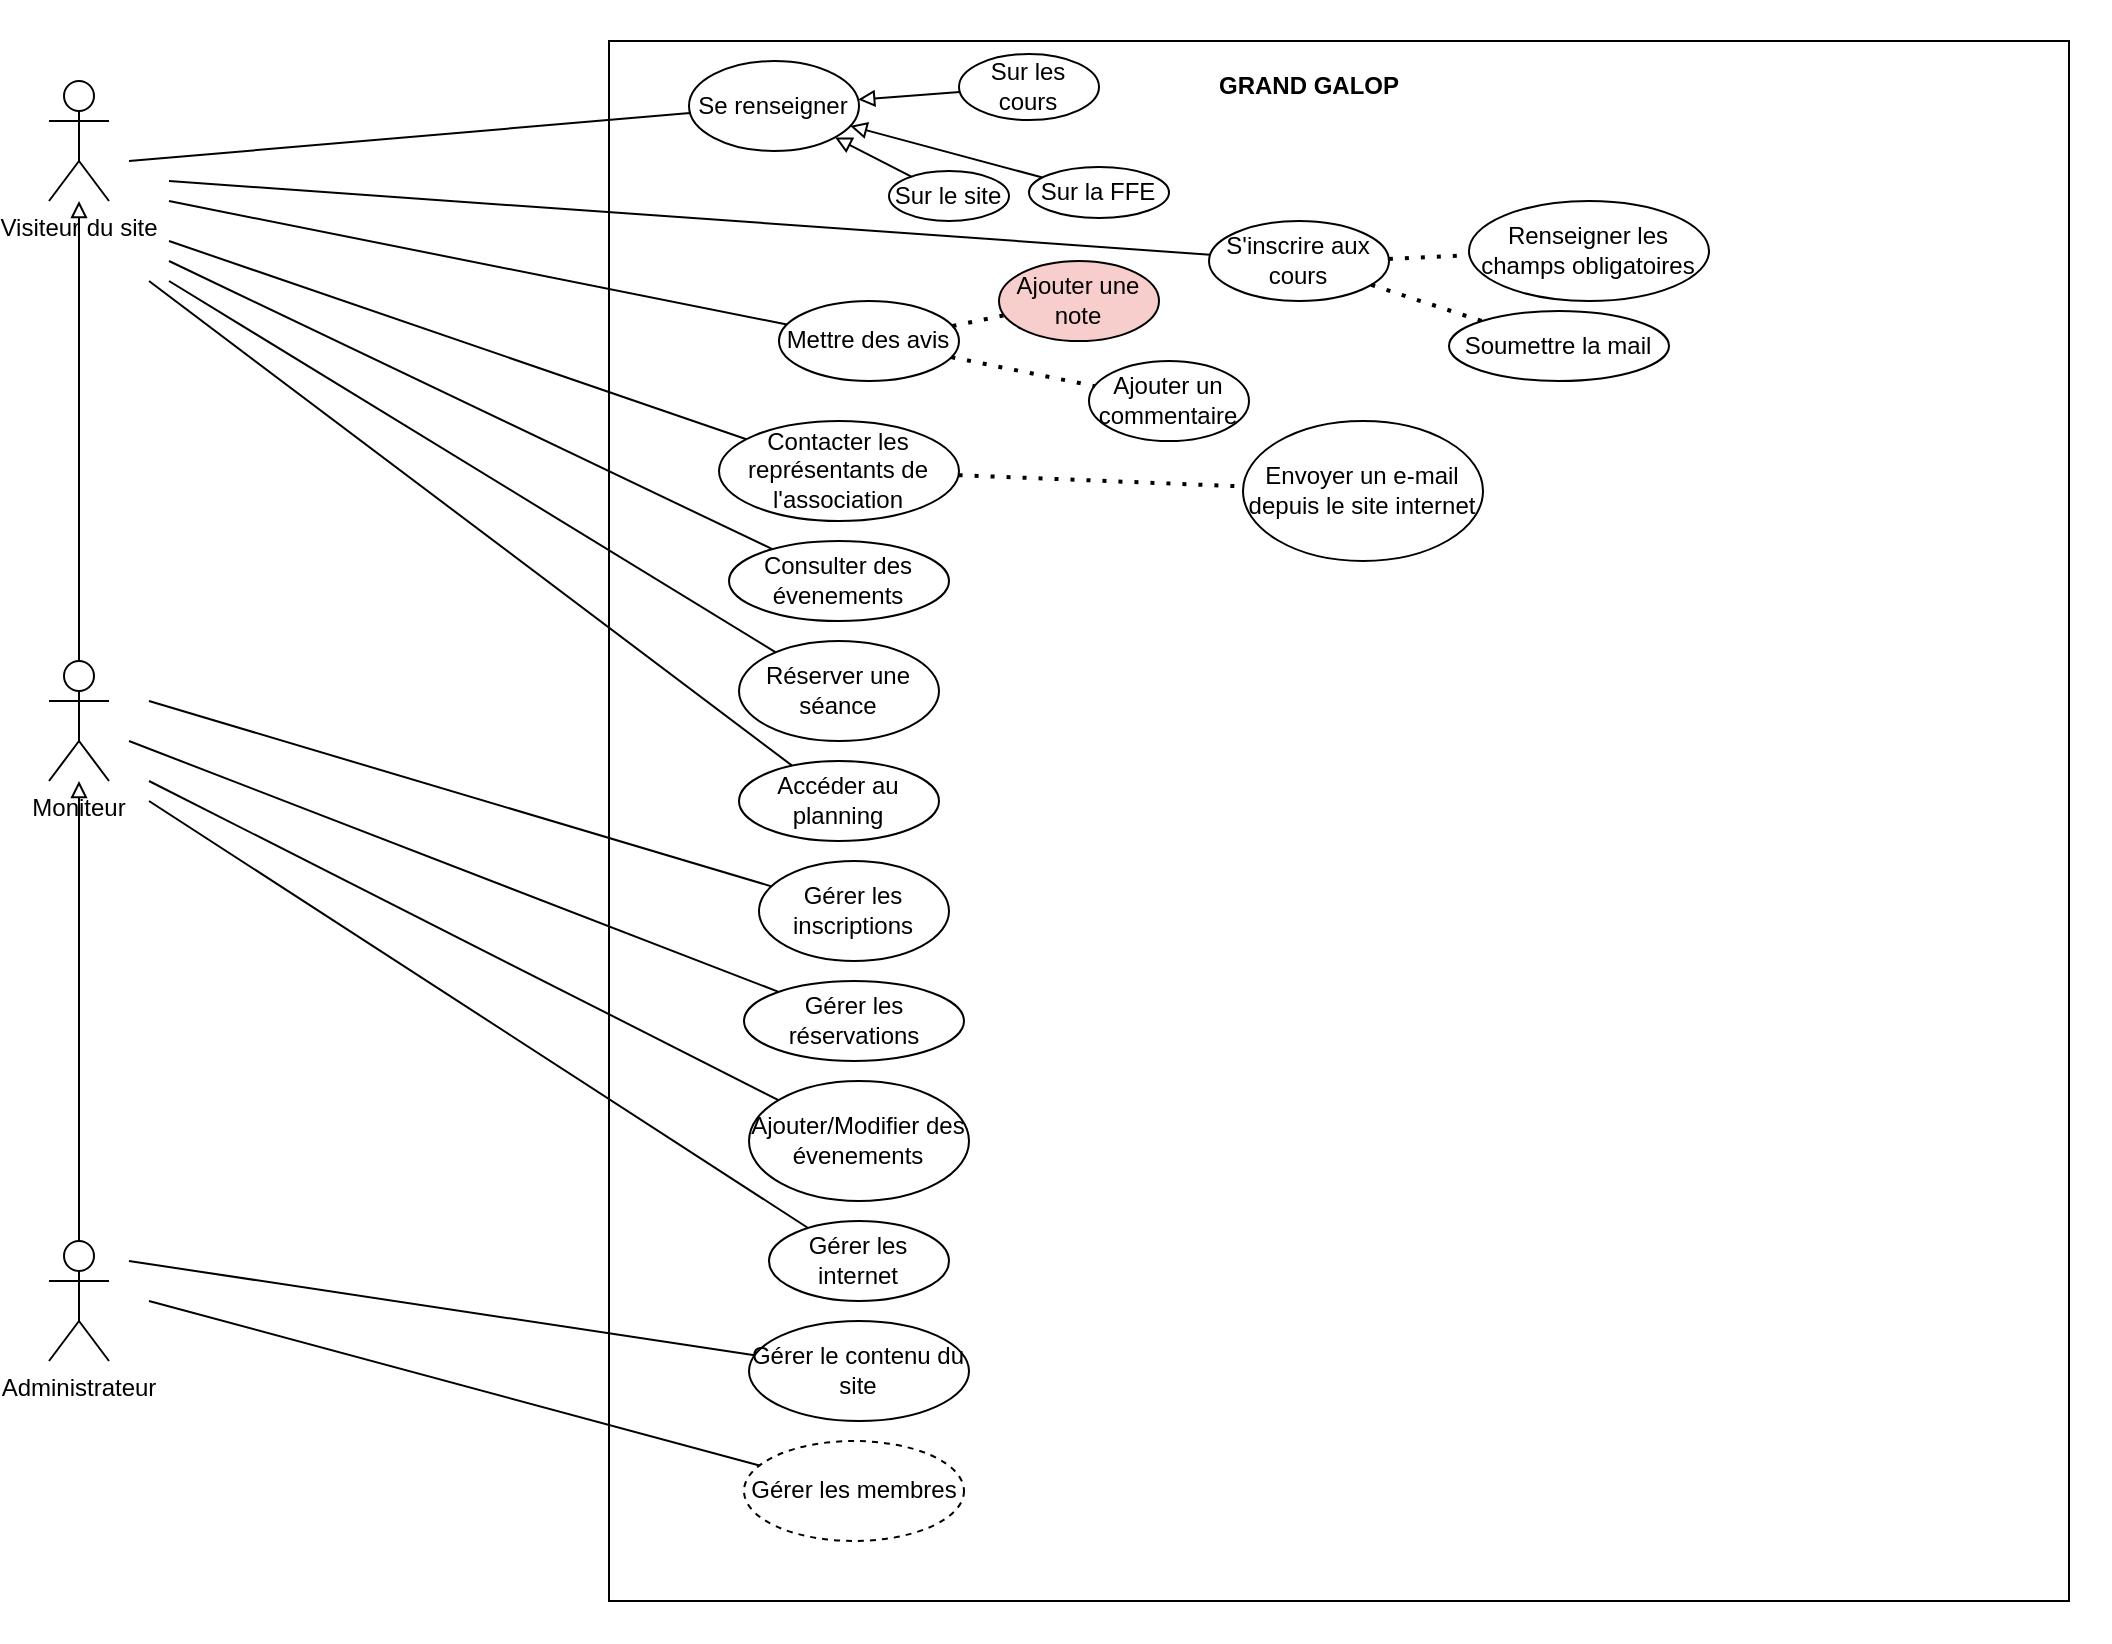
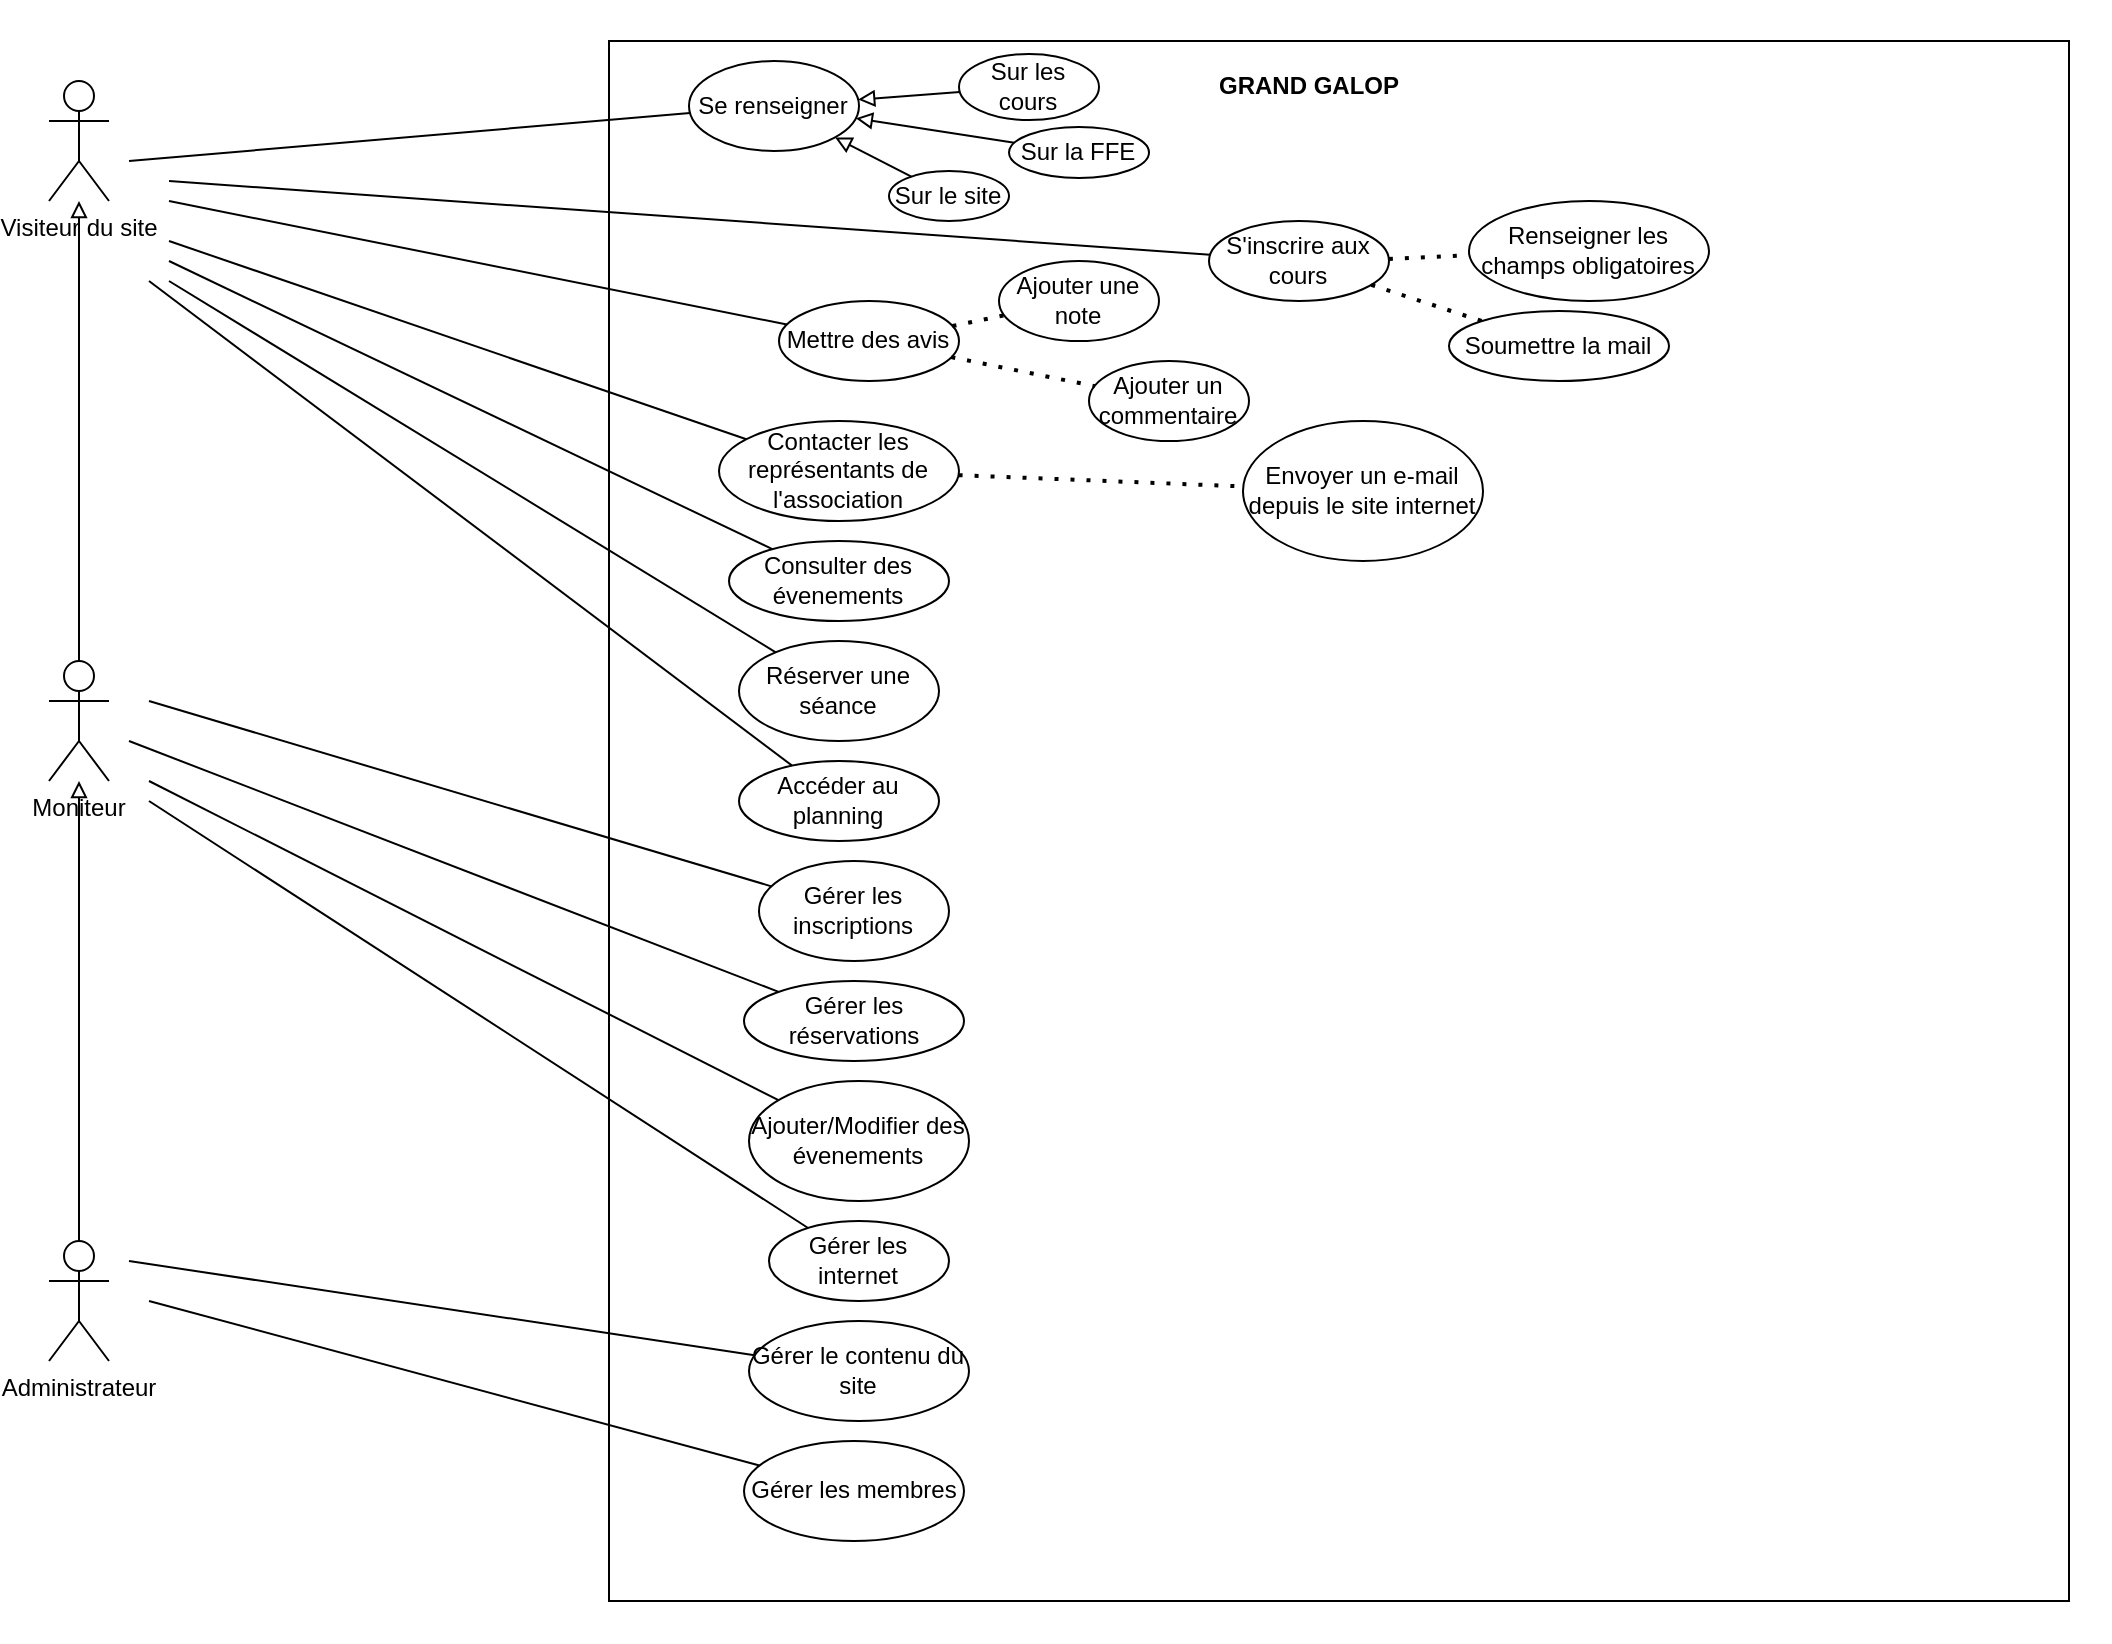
node "Sur la FFE": moved (1099, 193) -> (1079, 153)
node "Ajouter une note": fillcolor #f8cecc -> #ffffff
node "Gérer les membres": style dashed -> solid
